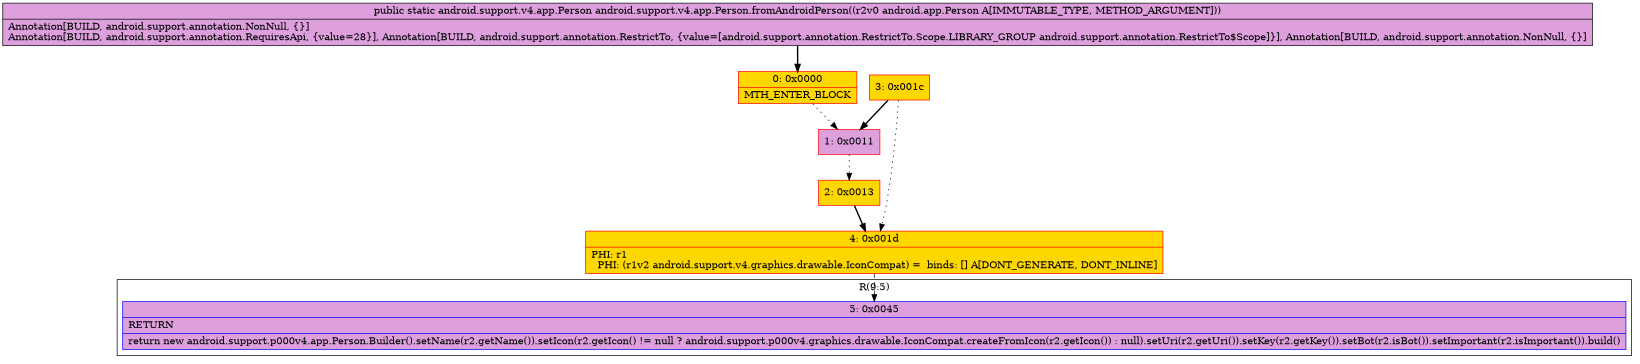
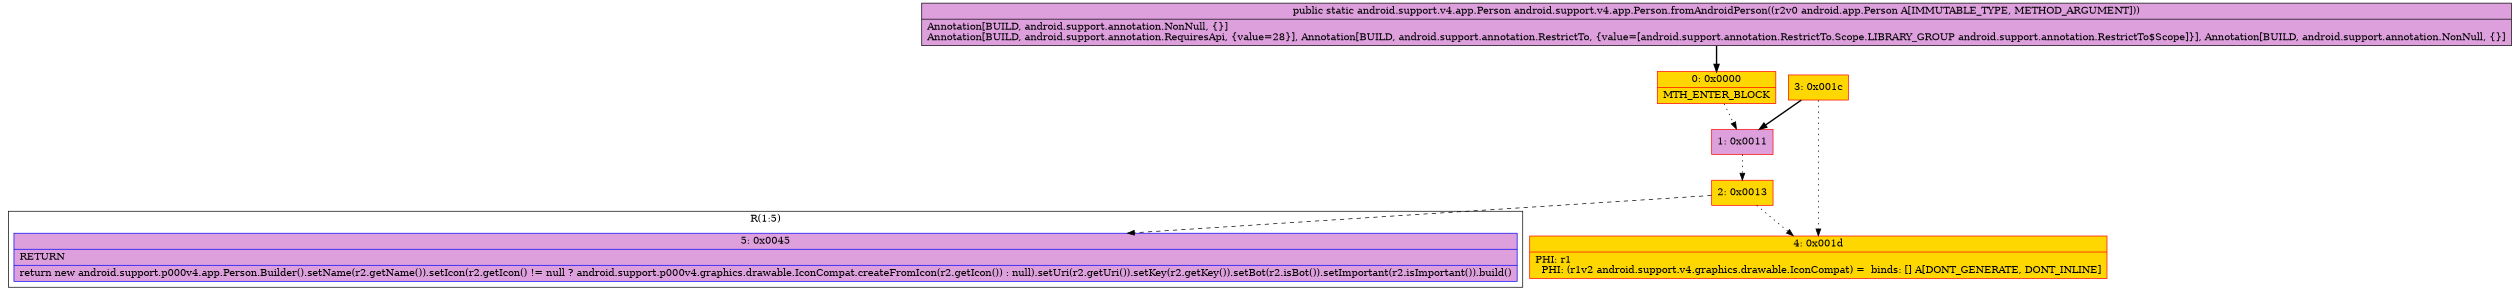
edge "2: 0x0013" -> "4: 0x001d": style bold -> dotted
edge "4: 0x001d" -> "5: 0x0045": now "2: 0x0013" -> "5: 0x0045"
cluster "R(9:5)": label "R(9:5)" -> "R(1:5)"
